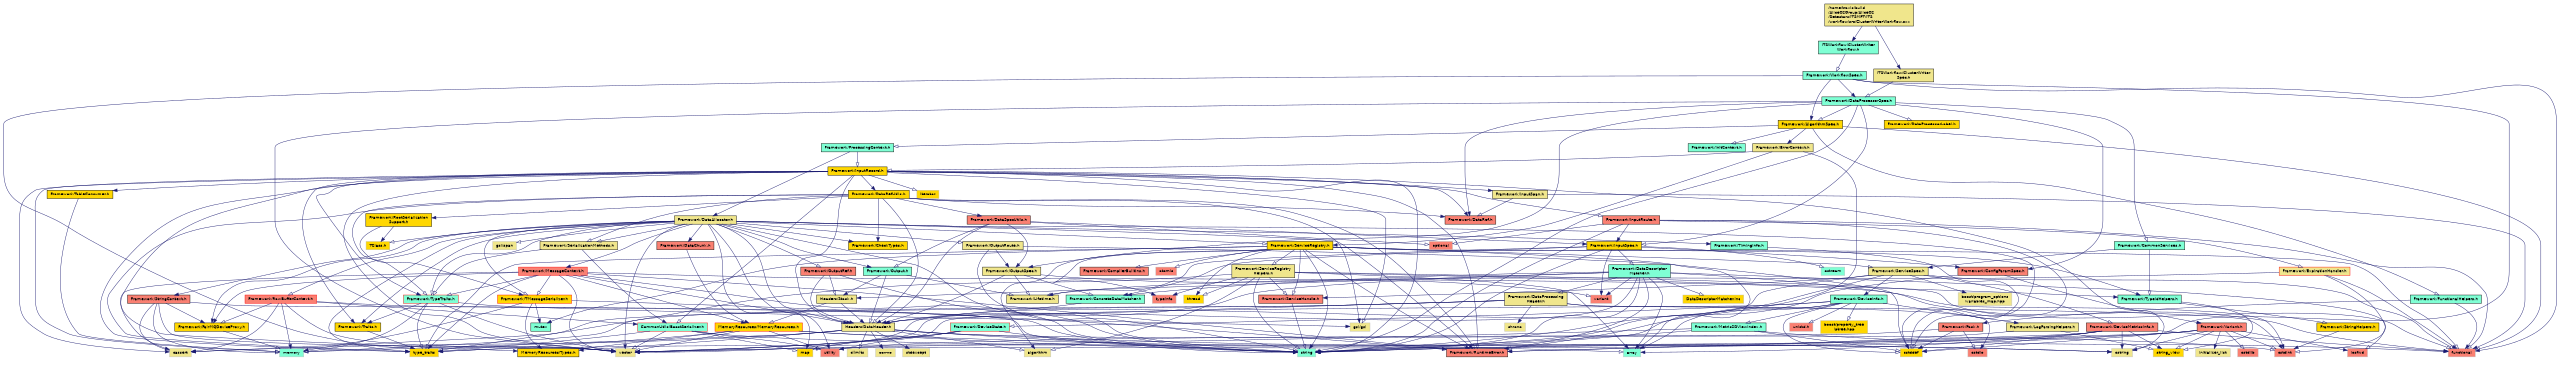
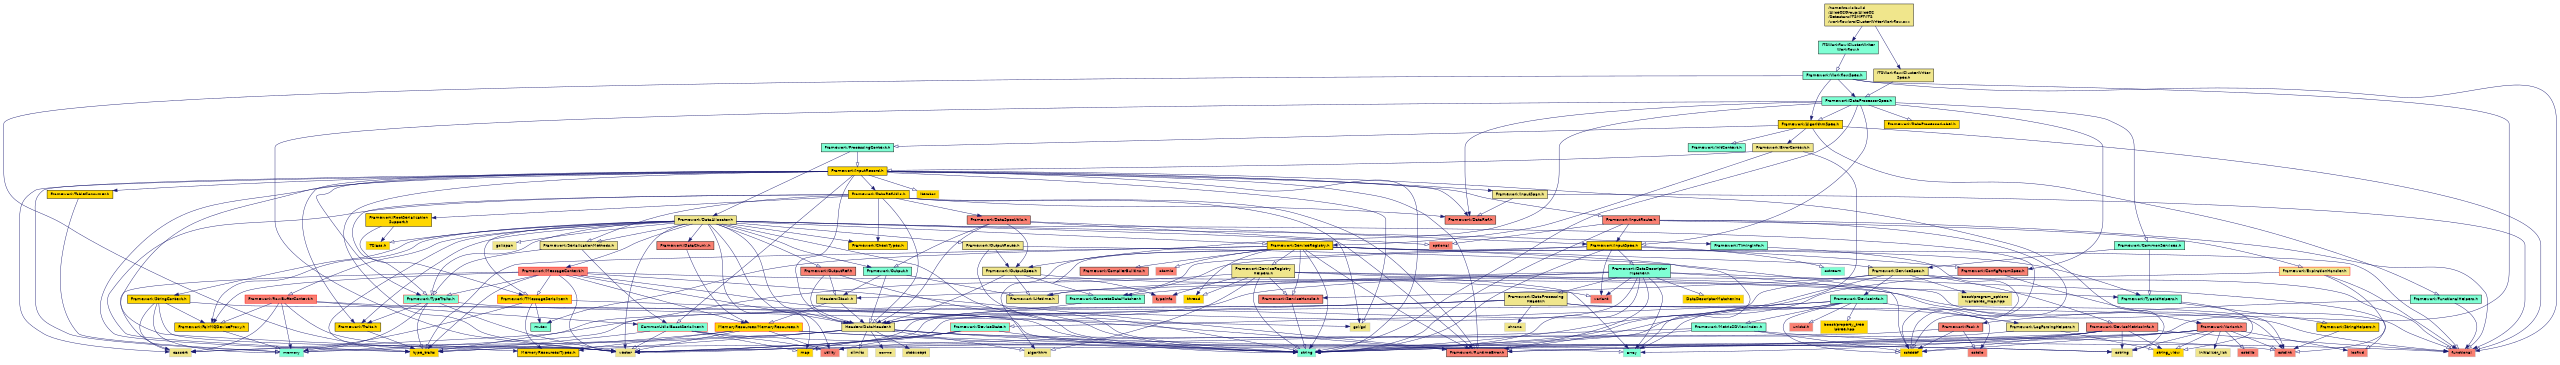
edge "Framework/InputSpec.h" -> "Framework/ConfigParamSpec.h": arrowhead normal -> onormal
node "Framework/StringContext.h": fillcolor salmon -> gold
